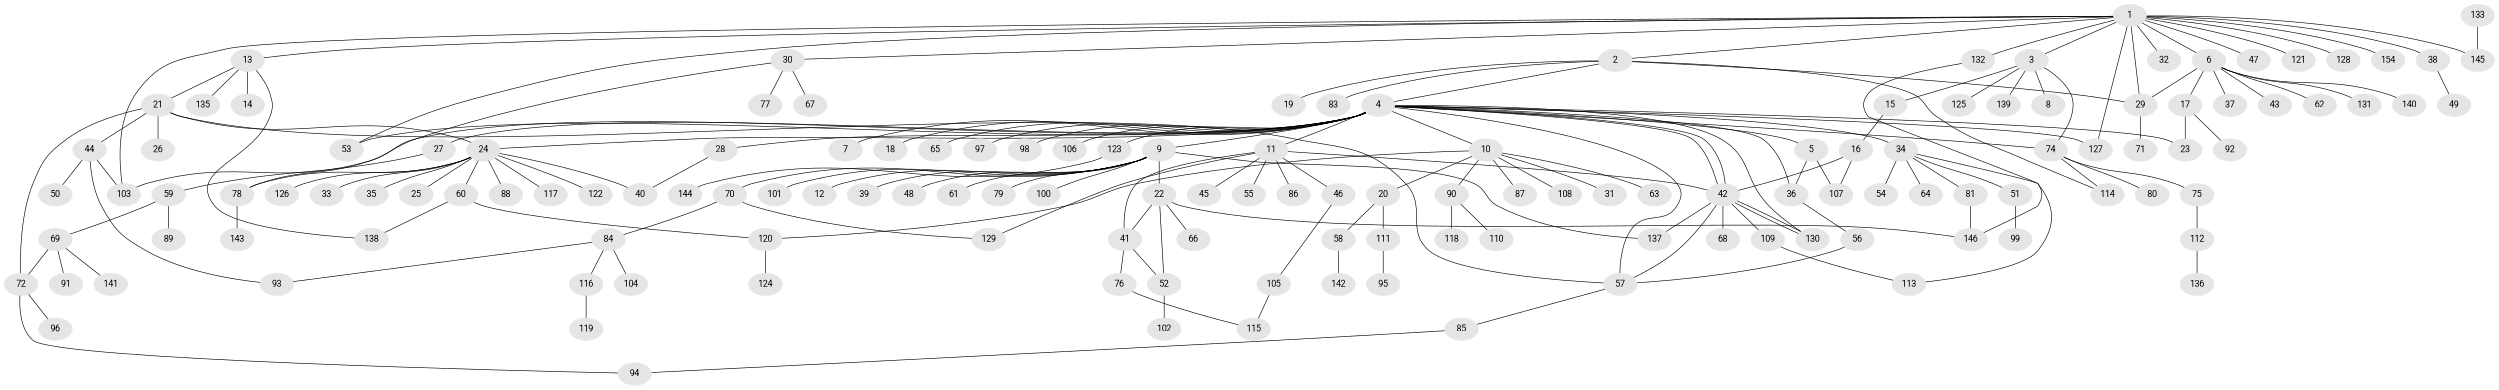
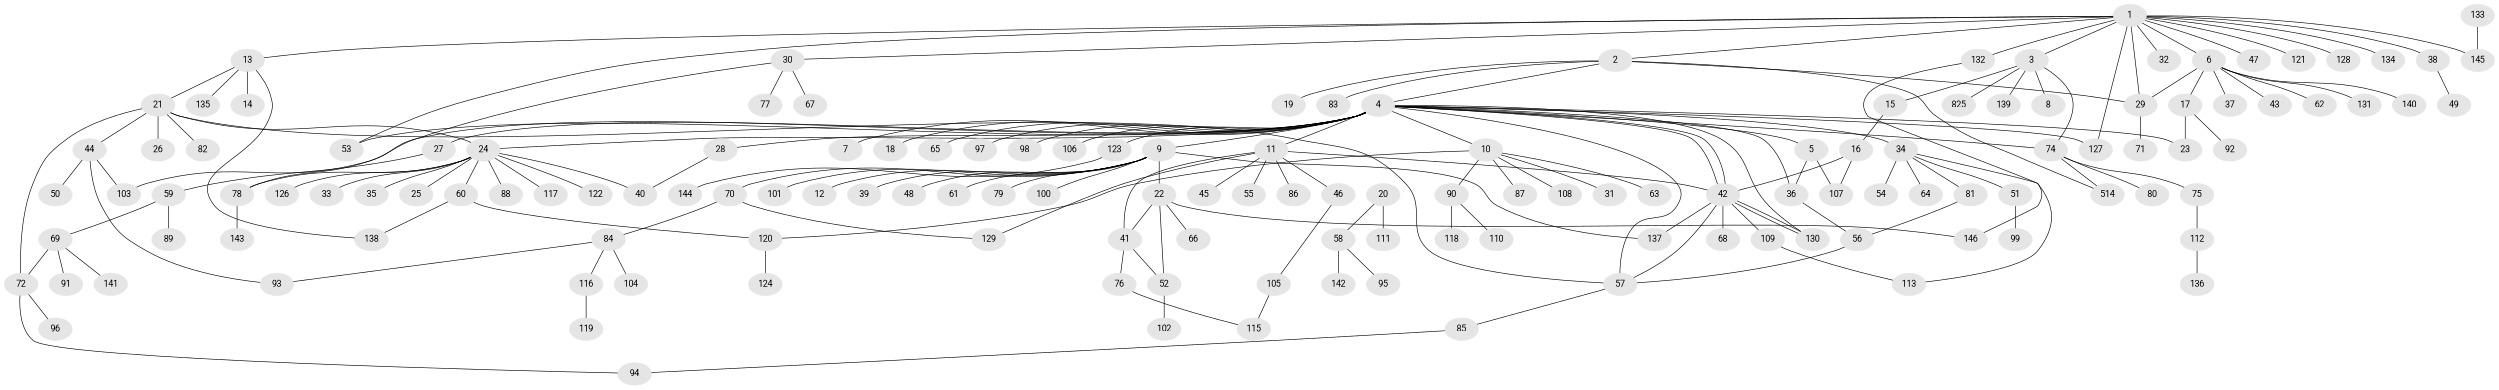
edge "1" -- "103": removed
node "154": label "154" -> "134"
node "125": label "125" -> "825"
node "82": added
edge "10" -- "20": removed
node "114": label "114" -> "514"
edge "81" -- "146": now "81" -- "56"
edge "111" -- "95": now "58" -- "95"
